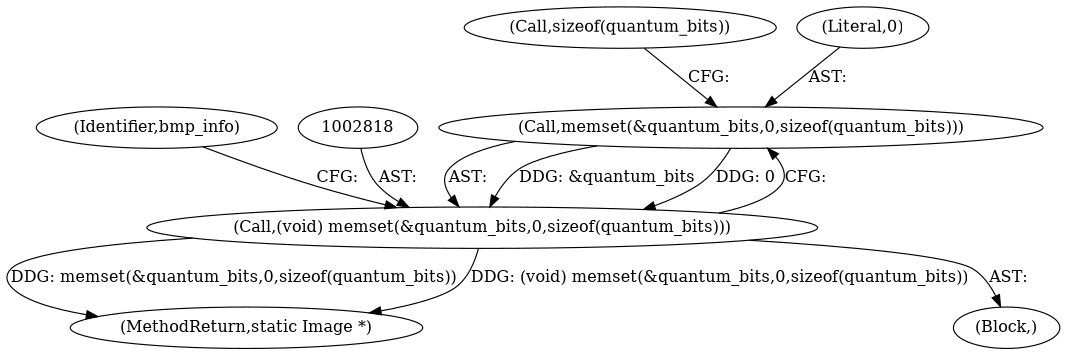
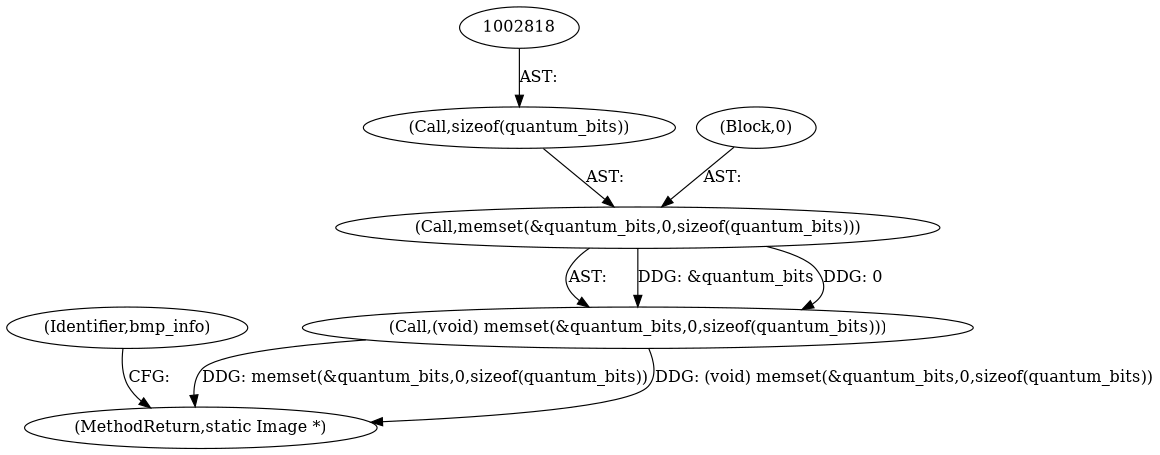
node "(Literal,0)": label "(Literal,0)" -> "(Block,0)"
edge "(Call,sizeof(quantum_bits))" -> "(Call,memset(&quantum_bits,0,sizeof(quantum_bits)))": label "CFG: " -> "AST: "
edge "(Identifier,bmp_info)" -> "(Call,(void) memset(&quantum_bits,0,sizeof(quantum_bits)))": now "(Identifier,bmp_info)" -> "(MethodReturn,static Image *)"
edge "1002818" -> "(Call,(void) memset(&quantum_bits,0,sizeof(quantum_bits)))": now "1002818" -> "(Call,sizeof(quantum_bits))"
edge "(Call,(void) memset(&quantum_bits,0,sizeof(quantum_bits)))" -> "(Call,memset(&quantum_bits,0,sizeof(quantum_bits)))": removed, label "CFG:"
node "(Block,)": removed
